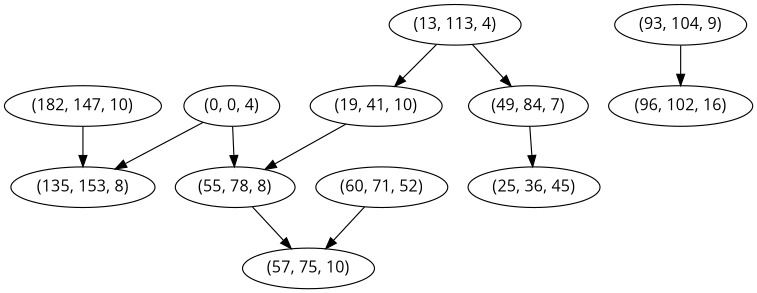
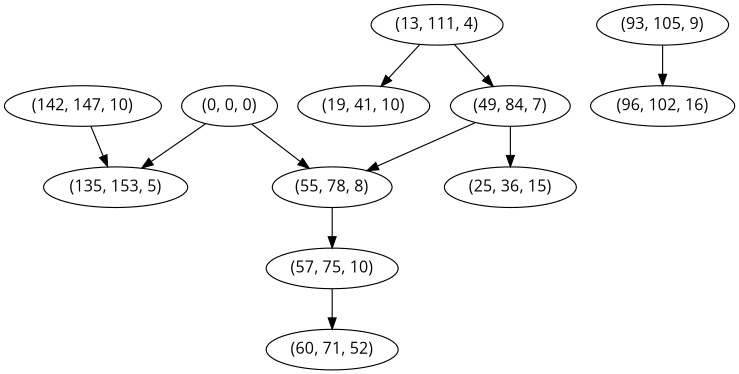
node "(13, 113, 4)": label "(13, 113, 4)" -> "(13, 111, 4)"
node "(93, 104, 9)": label "(93, 104, 9)" -> "(93, 105, 9)"
node "(182, 147, 10)": label "(182, 147, 10)" -> "(142, 147, 10)"
node "(0, 0, 4)": label "(0, 0, 4)" -> "(0, 0, 0)"
edge "(19, 41, 10)" -> "(55, 78, 8)": now "(49, 84, 7)" -> "(55, 78, 8)"
node "(135, 153, 8)": label "(135, 153, 8)" -> "(135, 153, 5)"
node "(25, 36, 45)": label "(25, 36, 45)" -> "(25, 36, 15)"
edge "(60, 71, 52)" -> "(57, 75, 10)": reversed
